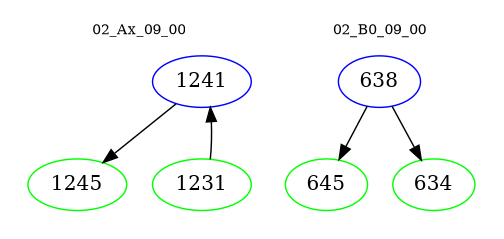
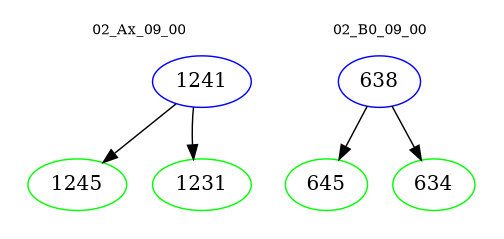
edge "1231" -> "1241": reversed
